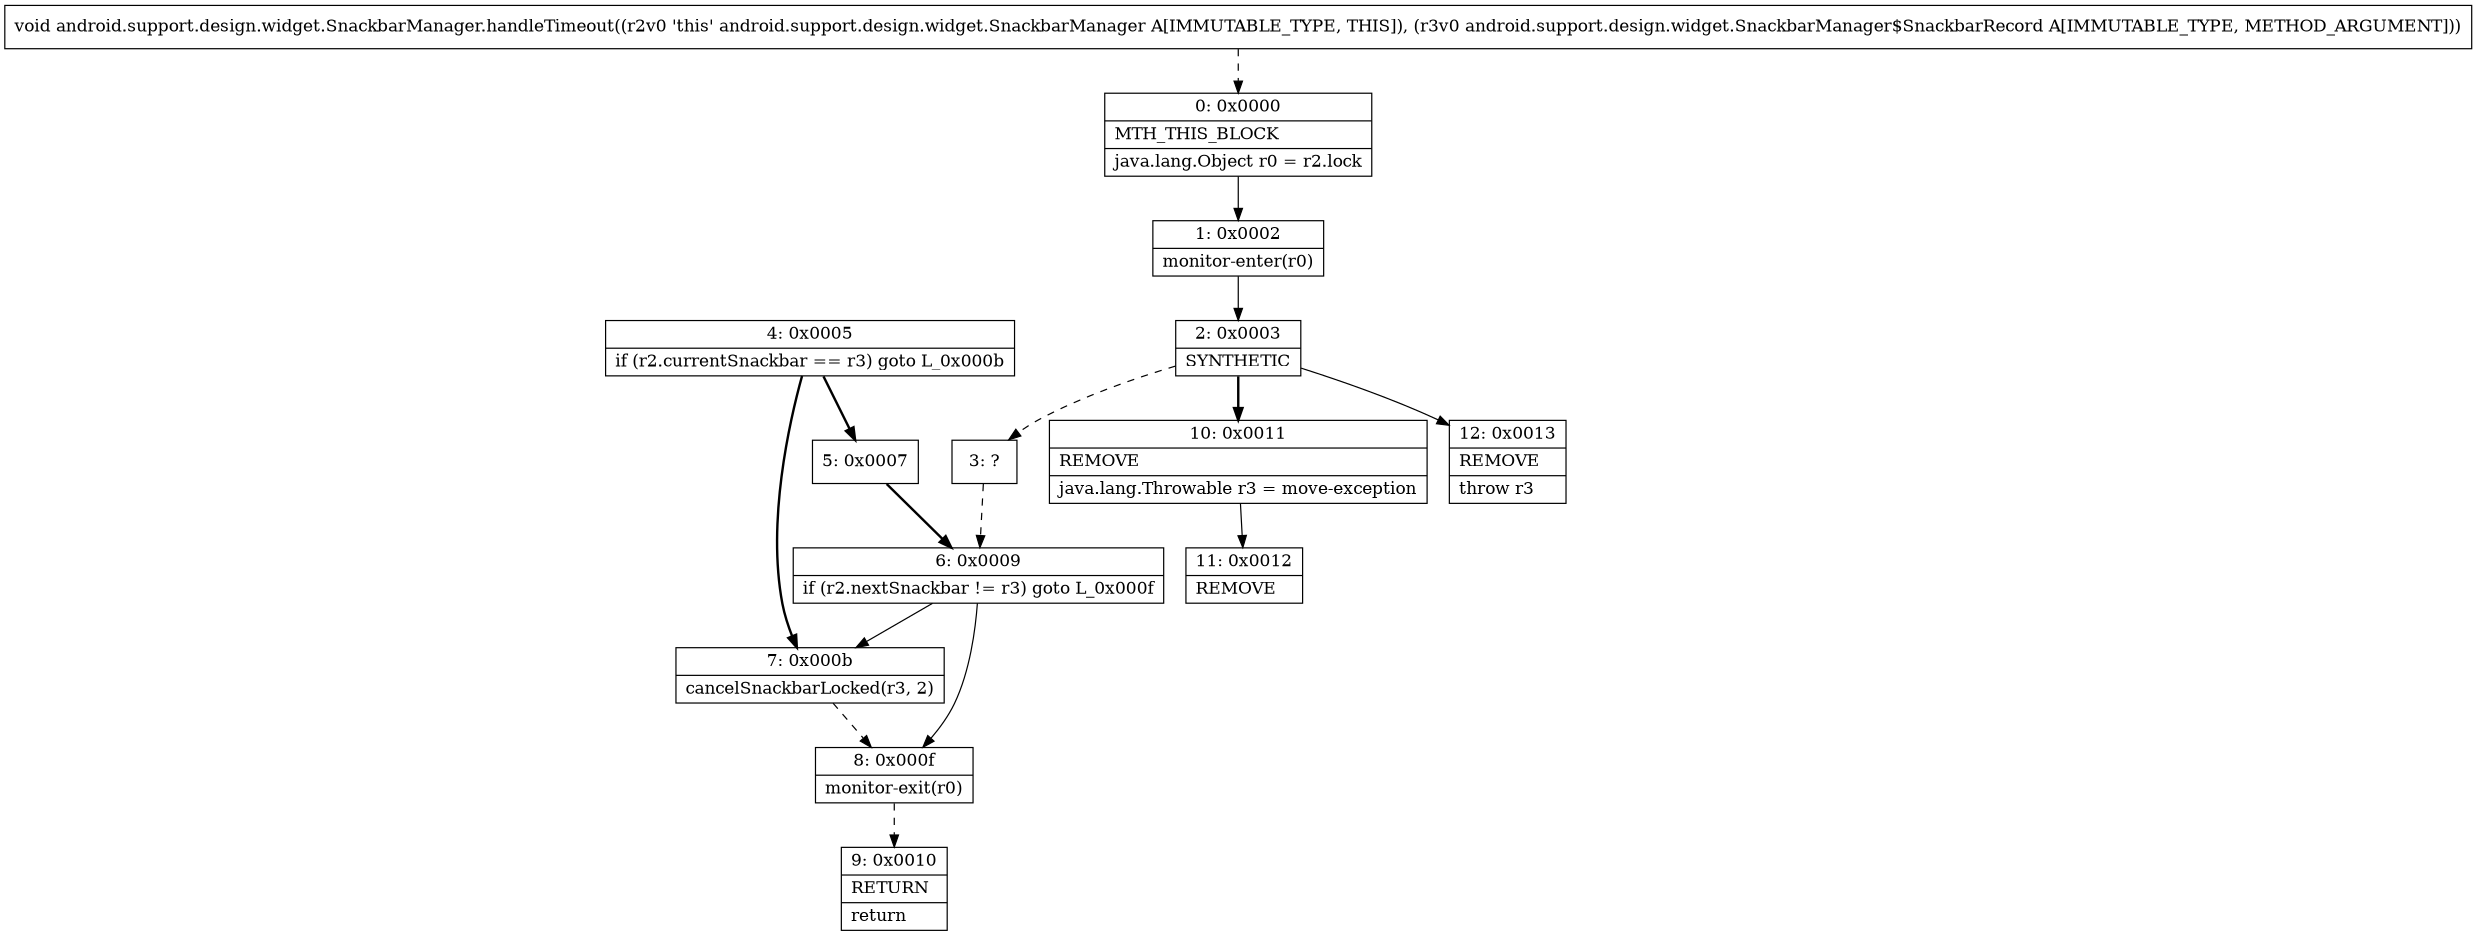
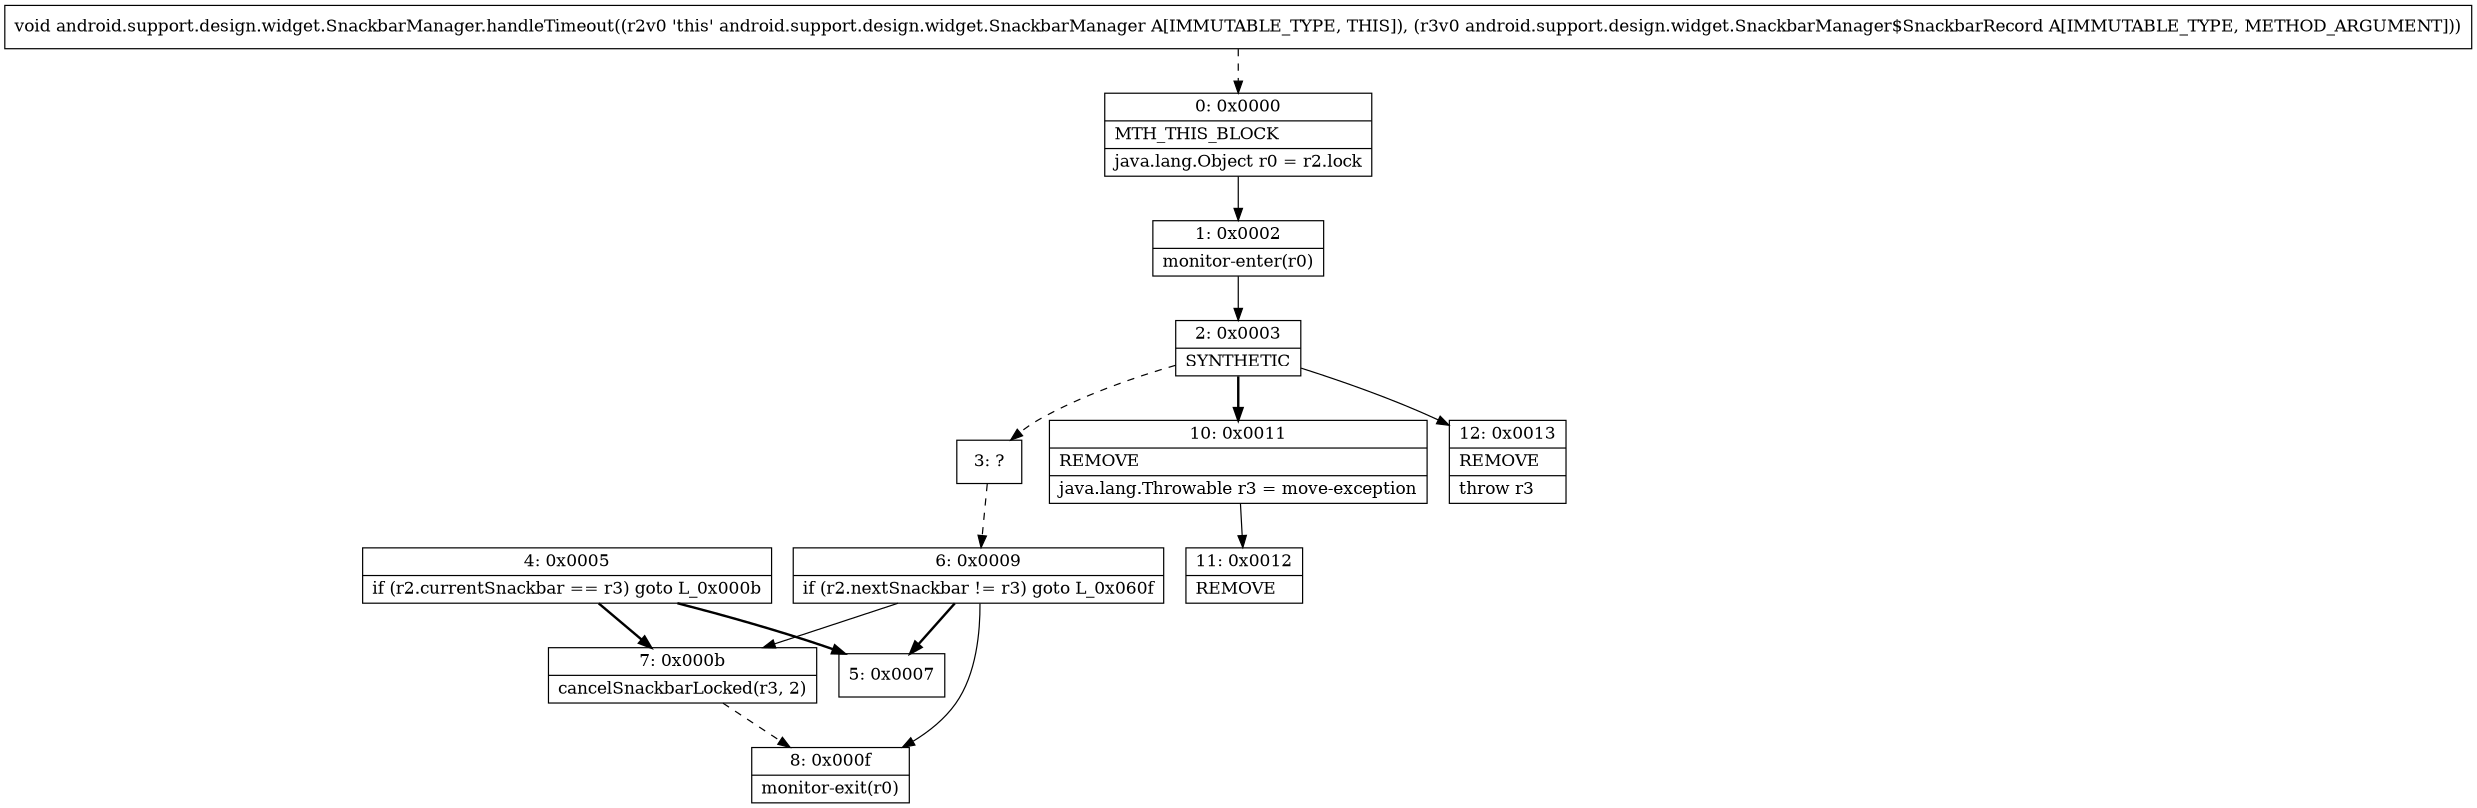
edge "5: 0x0007" -> "6: 0x0009": reversed
node "6: 0x0009": text "if (r2.nextSnackbar != r3) goto L_0x000f" -> "if (r2.nextSnackbar != r3) goto L_0x060f"
node "9: 0x0010": removed
